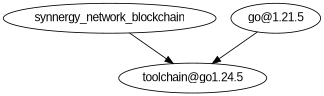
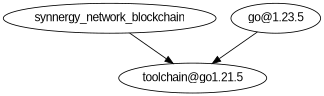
node "go@1.21.5": label "go@1.21.5" -> "go@1.23.5"
node "toolchain@go1.24.5": label "toolchain@go1.24.5" -> "toolchain@go1.21.5"
